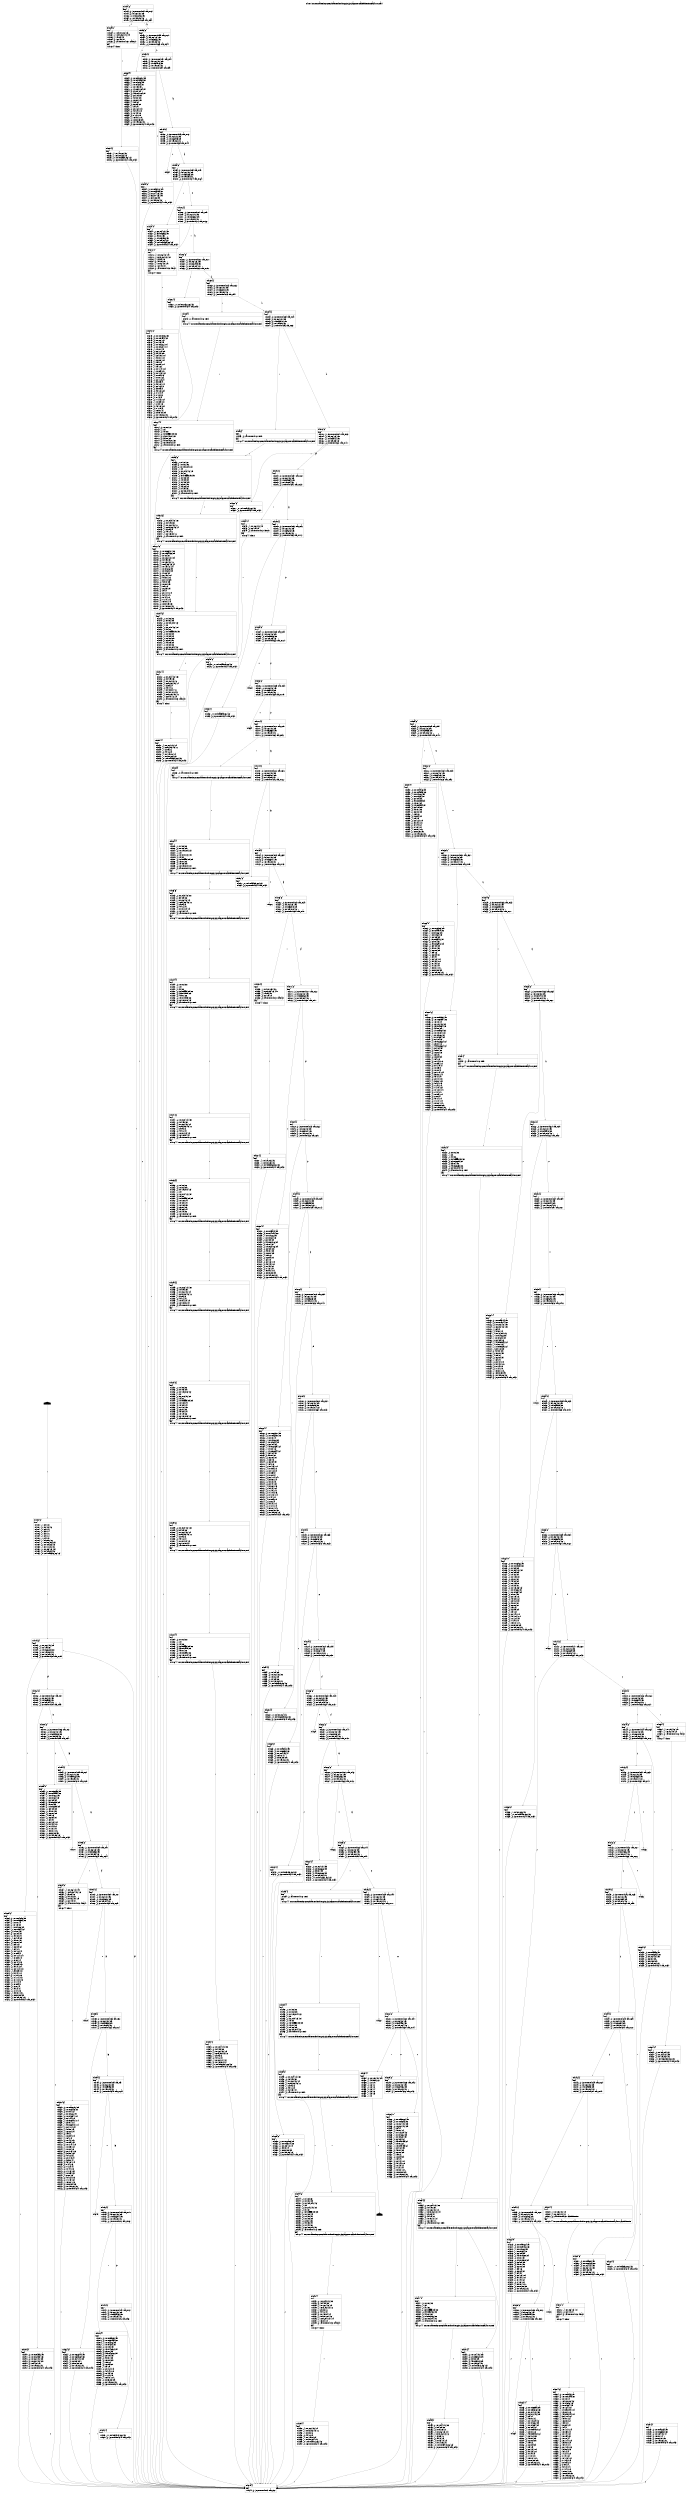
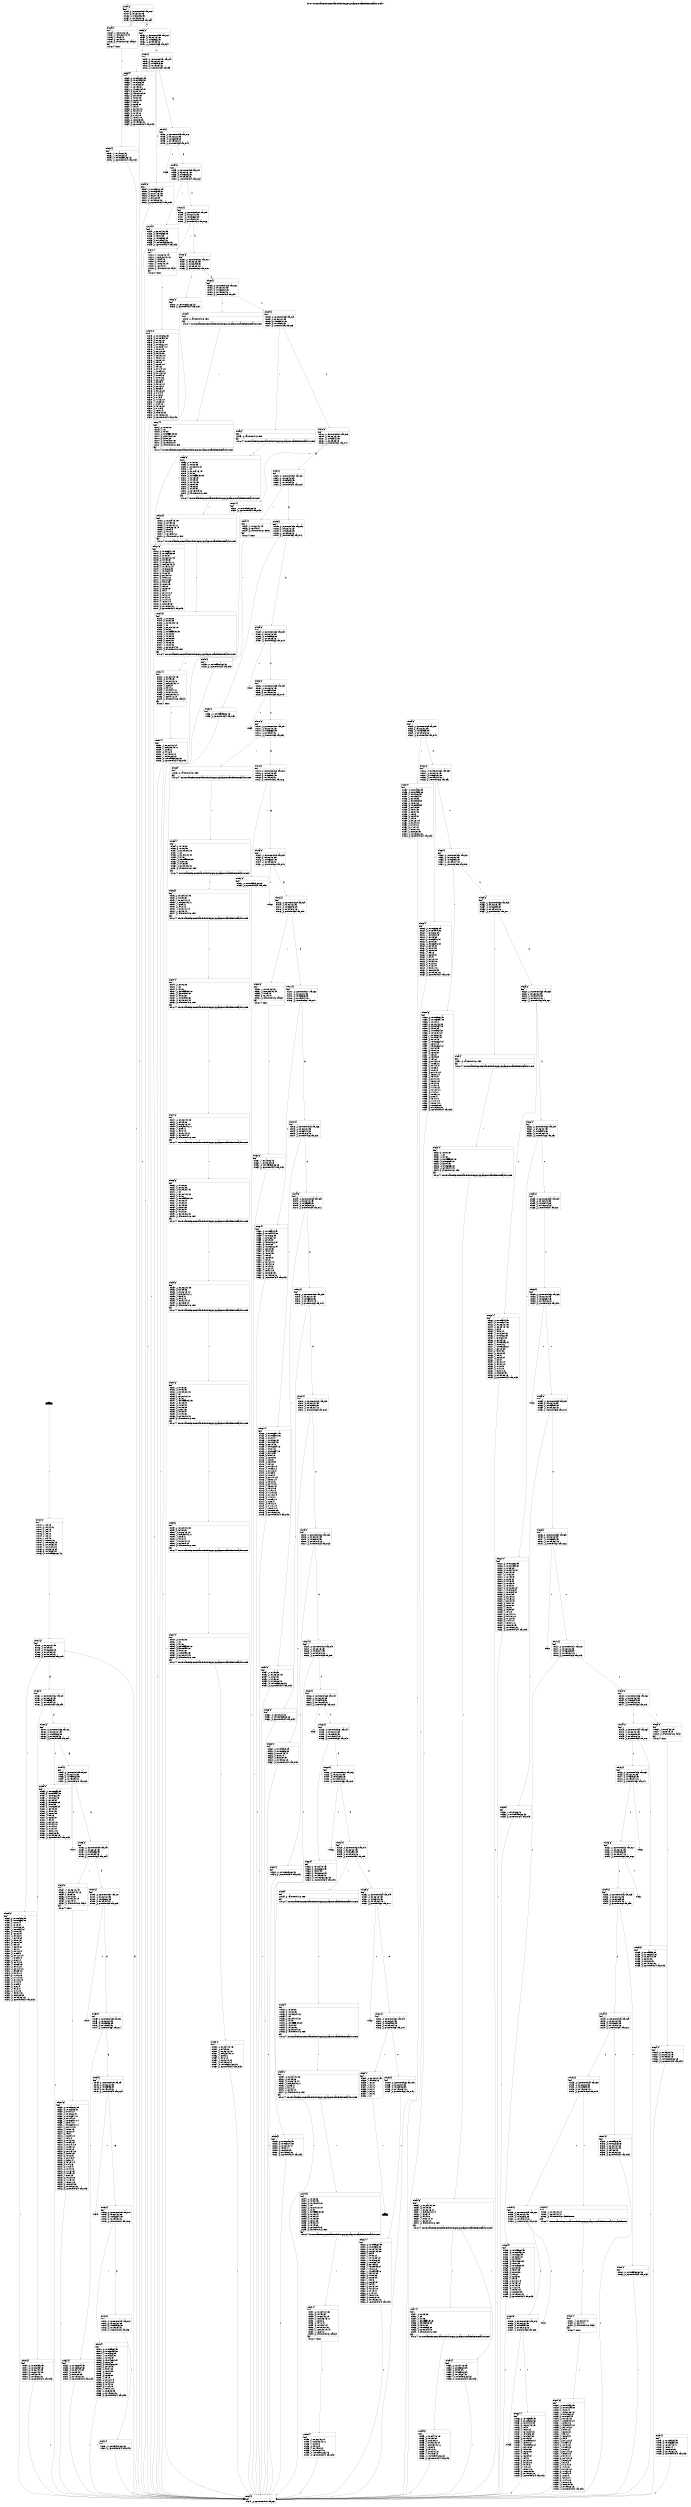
edge "0x4022c2 [28]" -> "0x4032c6 [117]": now "0x4022de [28]" -> "0x4032c6 [117]"
